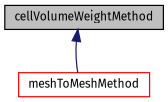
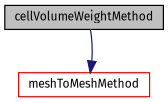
edge "meshToMeshMethod" -> "cellVolumeWeightMethod": reversed
